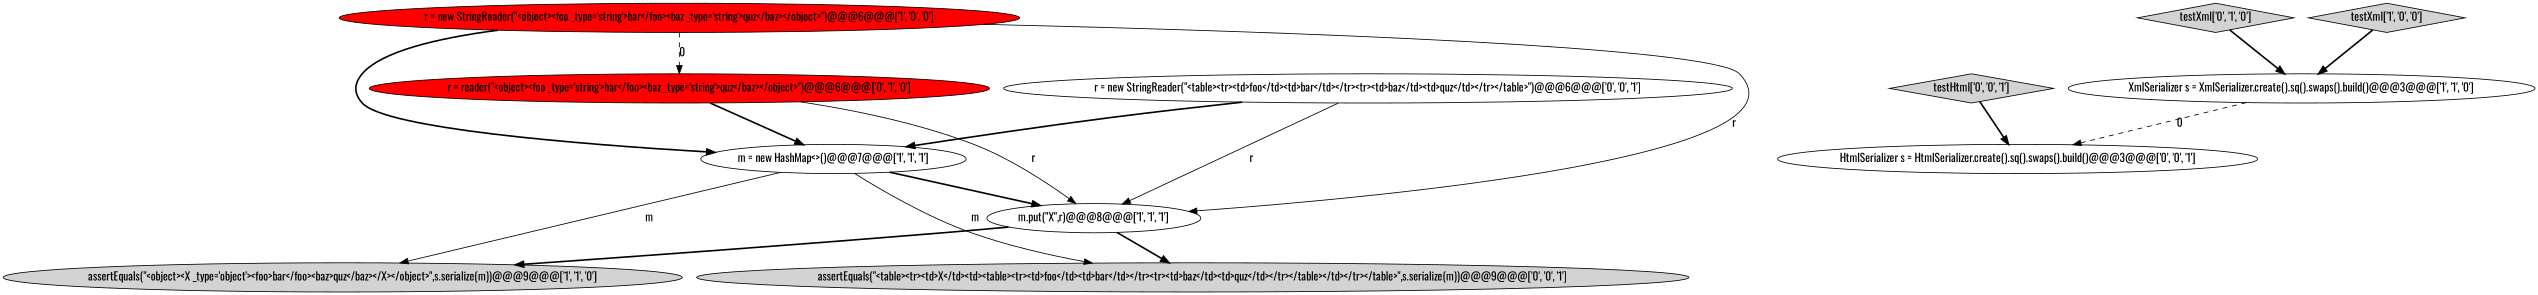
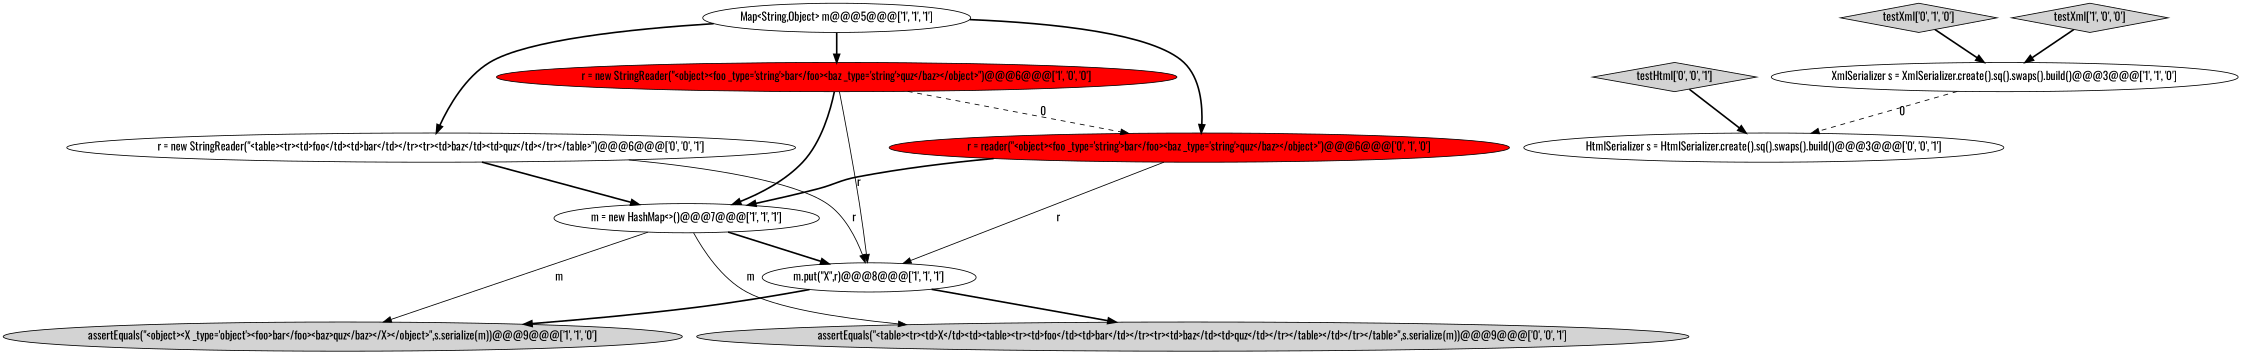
node "Map<String,Object> m@@@5@@@['1', '1', '1']": added
